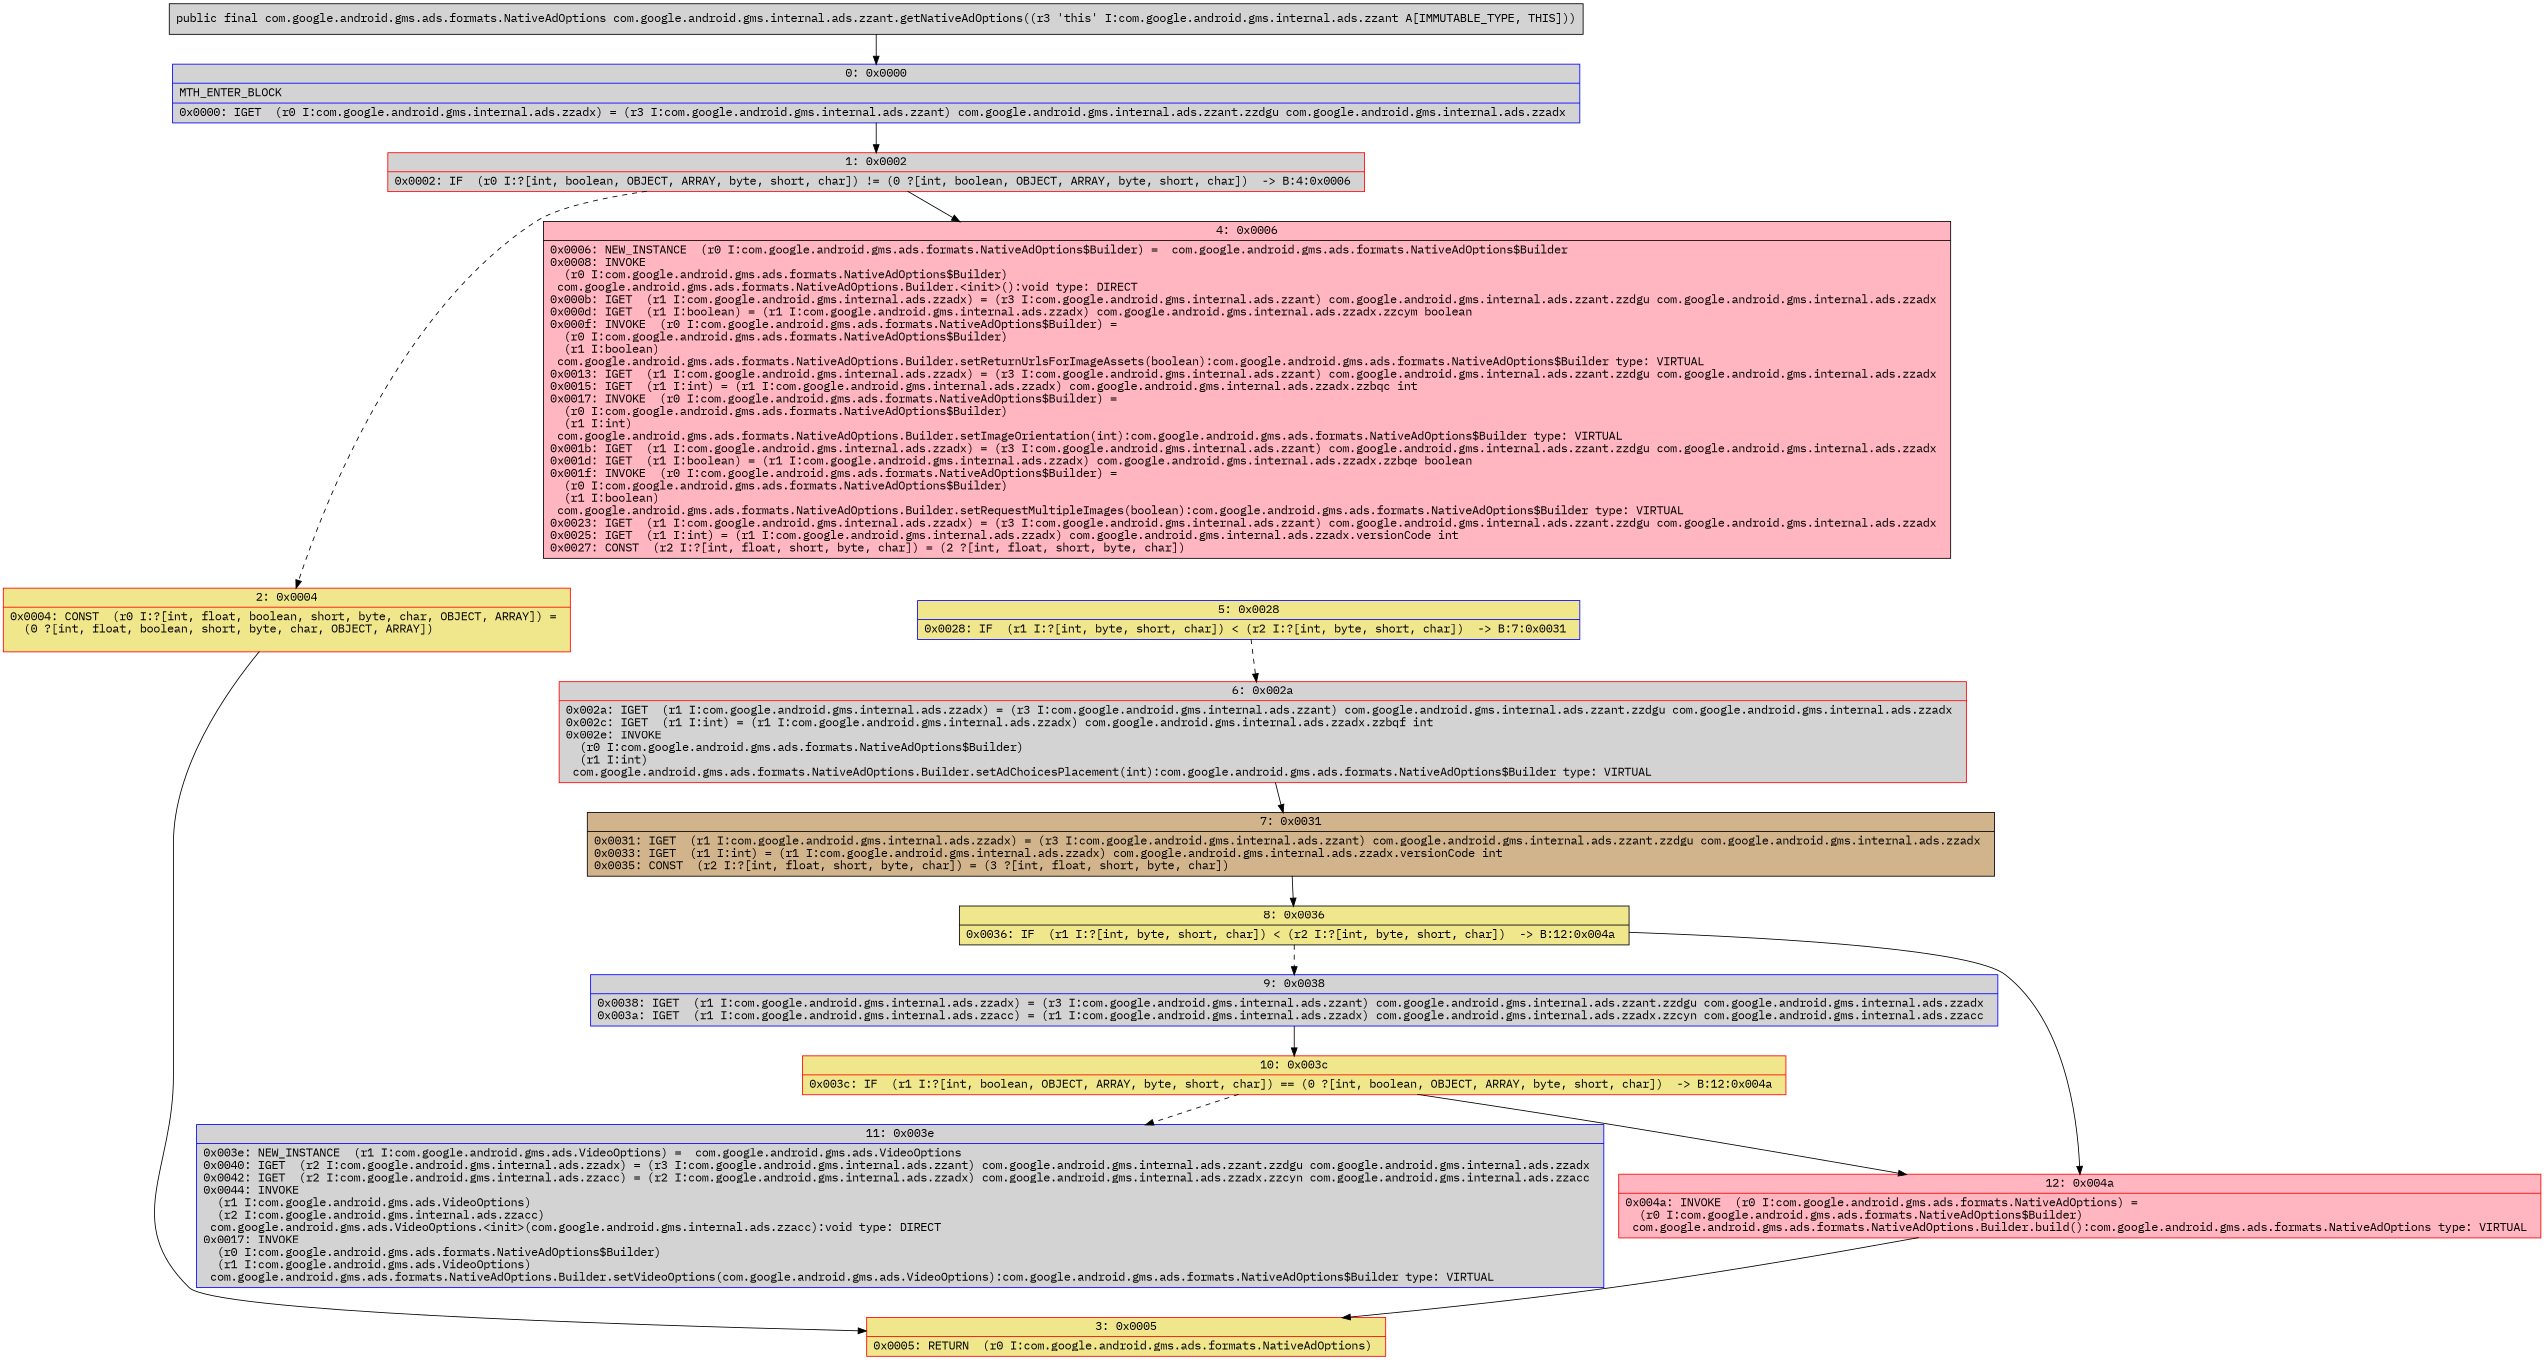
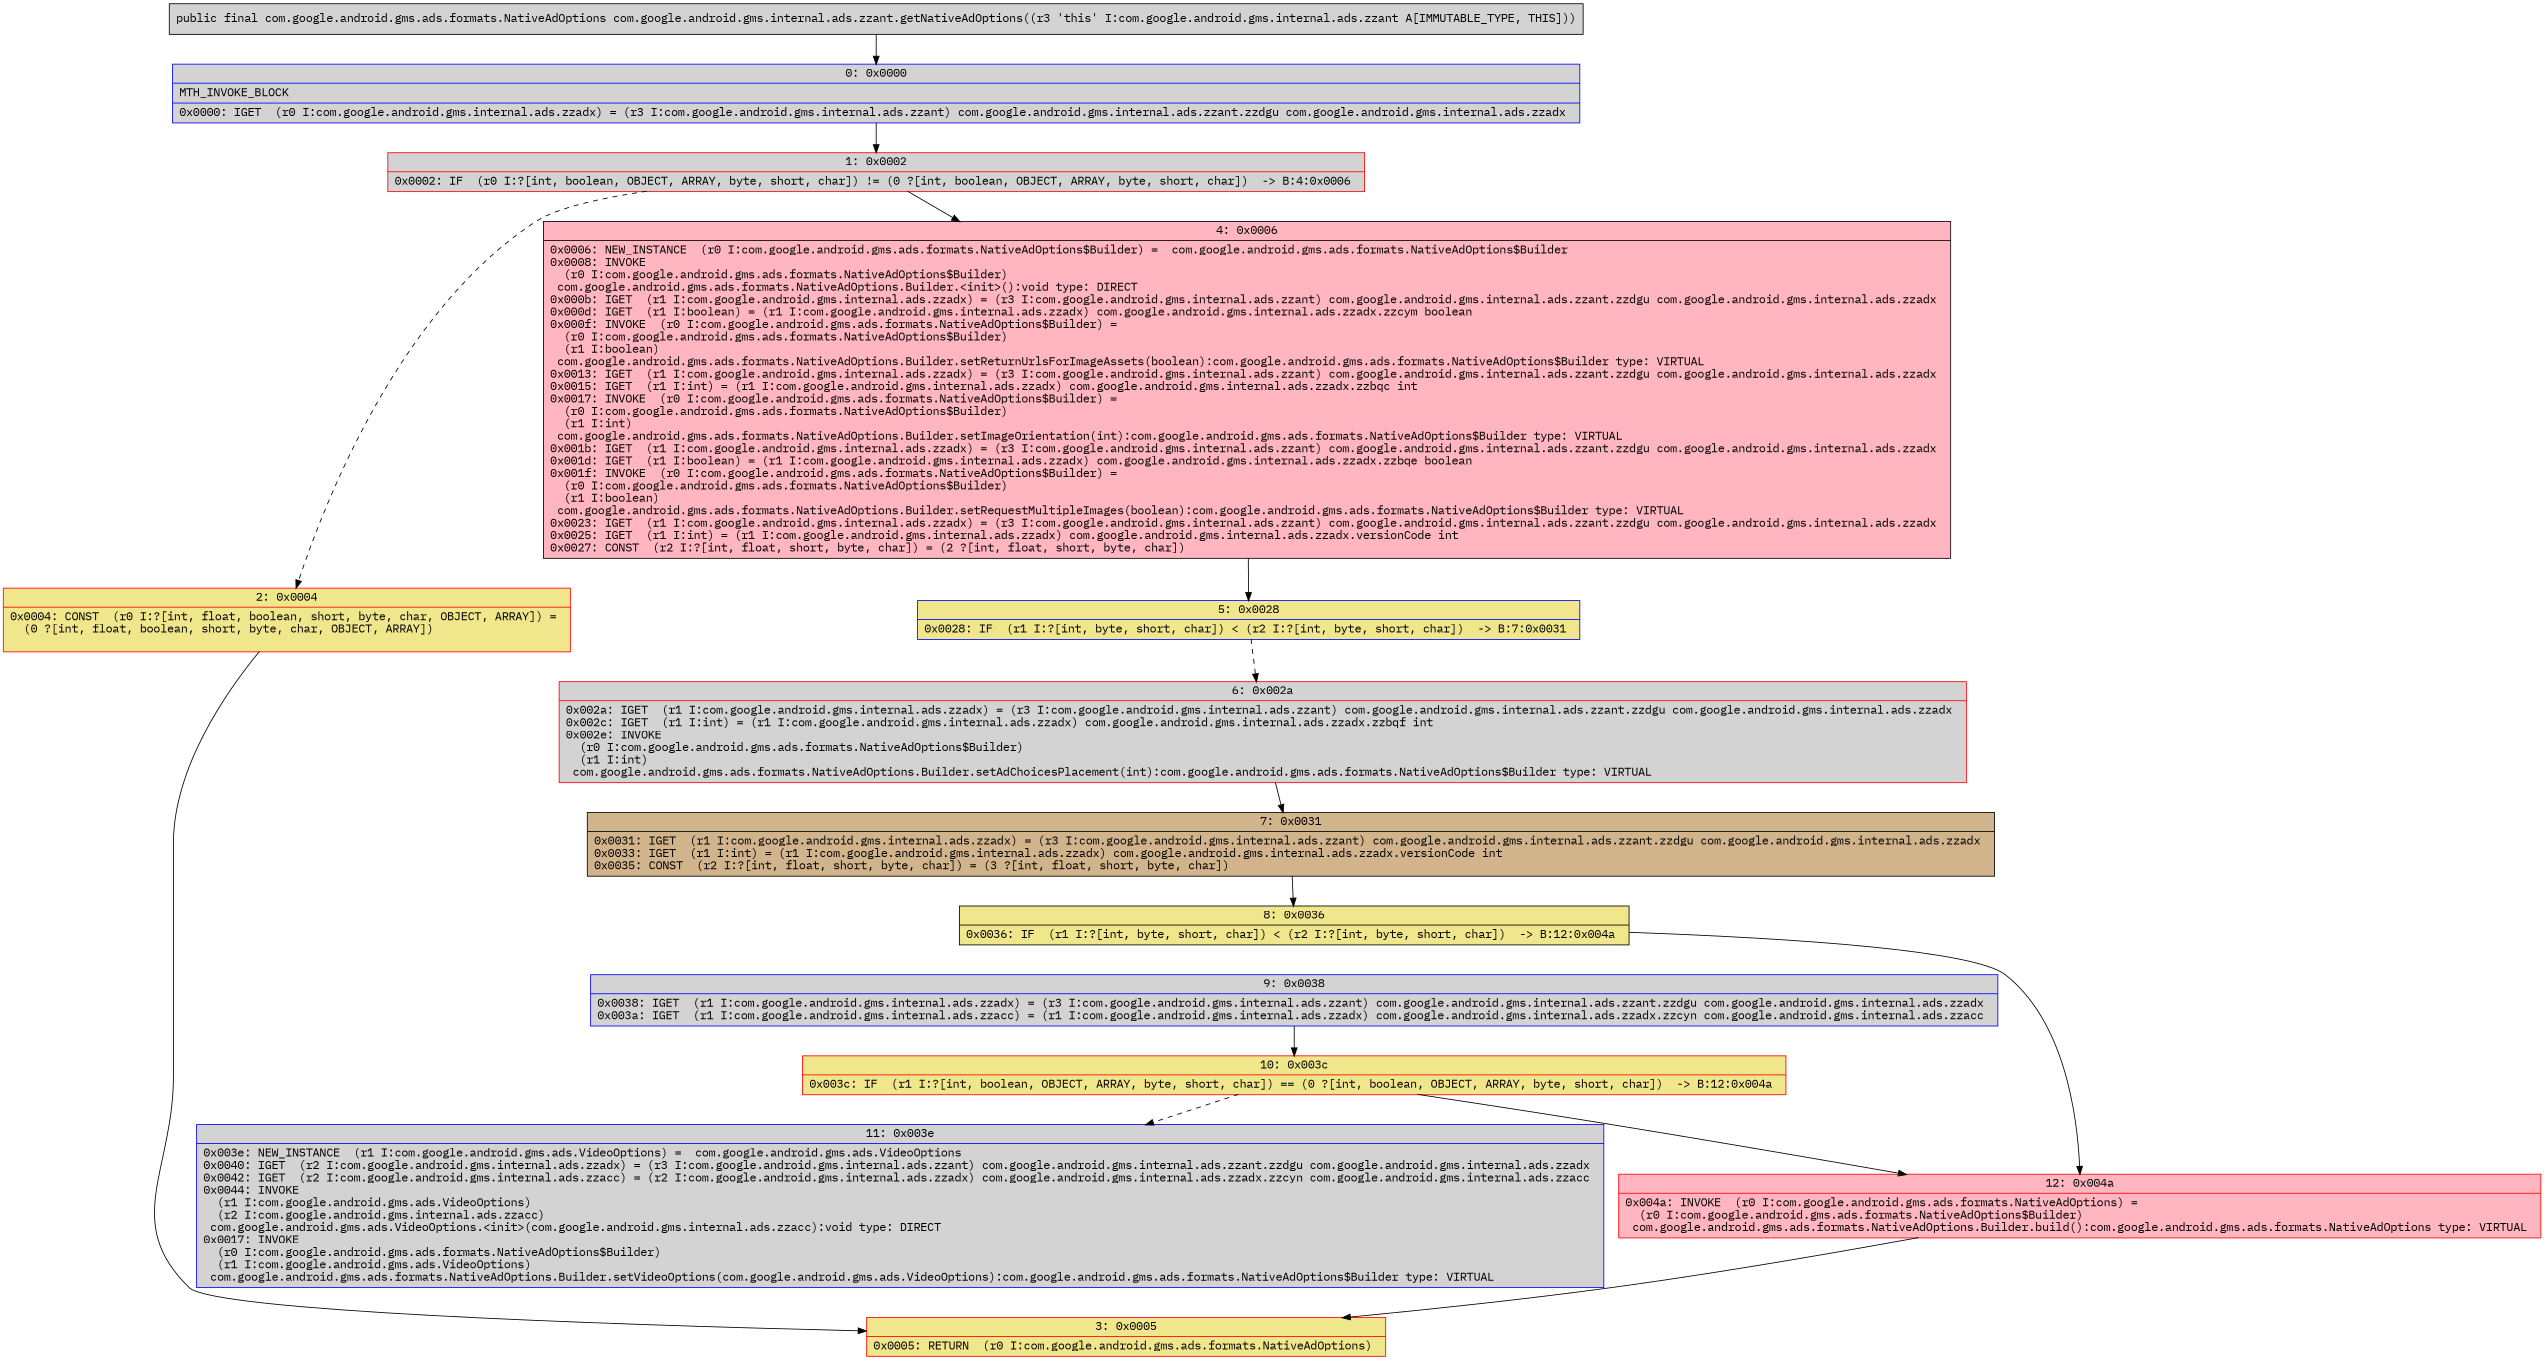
node "0: 0x0000": text "MTH_ENTER_BLOCK" -> "MTH_INVOKE_BLOCK"
edge "4: 0x0006" -> "5: 0x0028": added
edge "8: 0x0036" -> "9: 0x0038": removed
